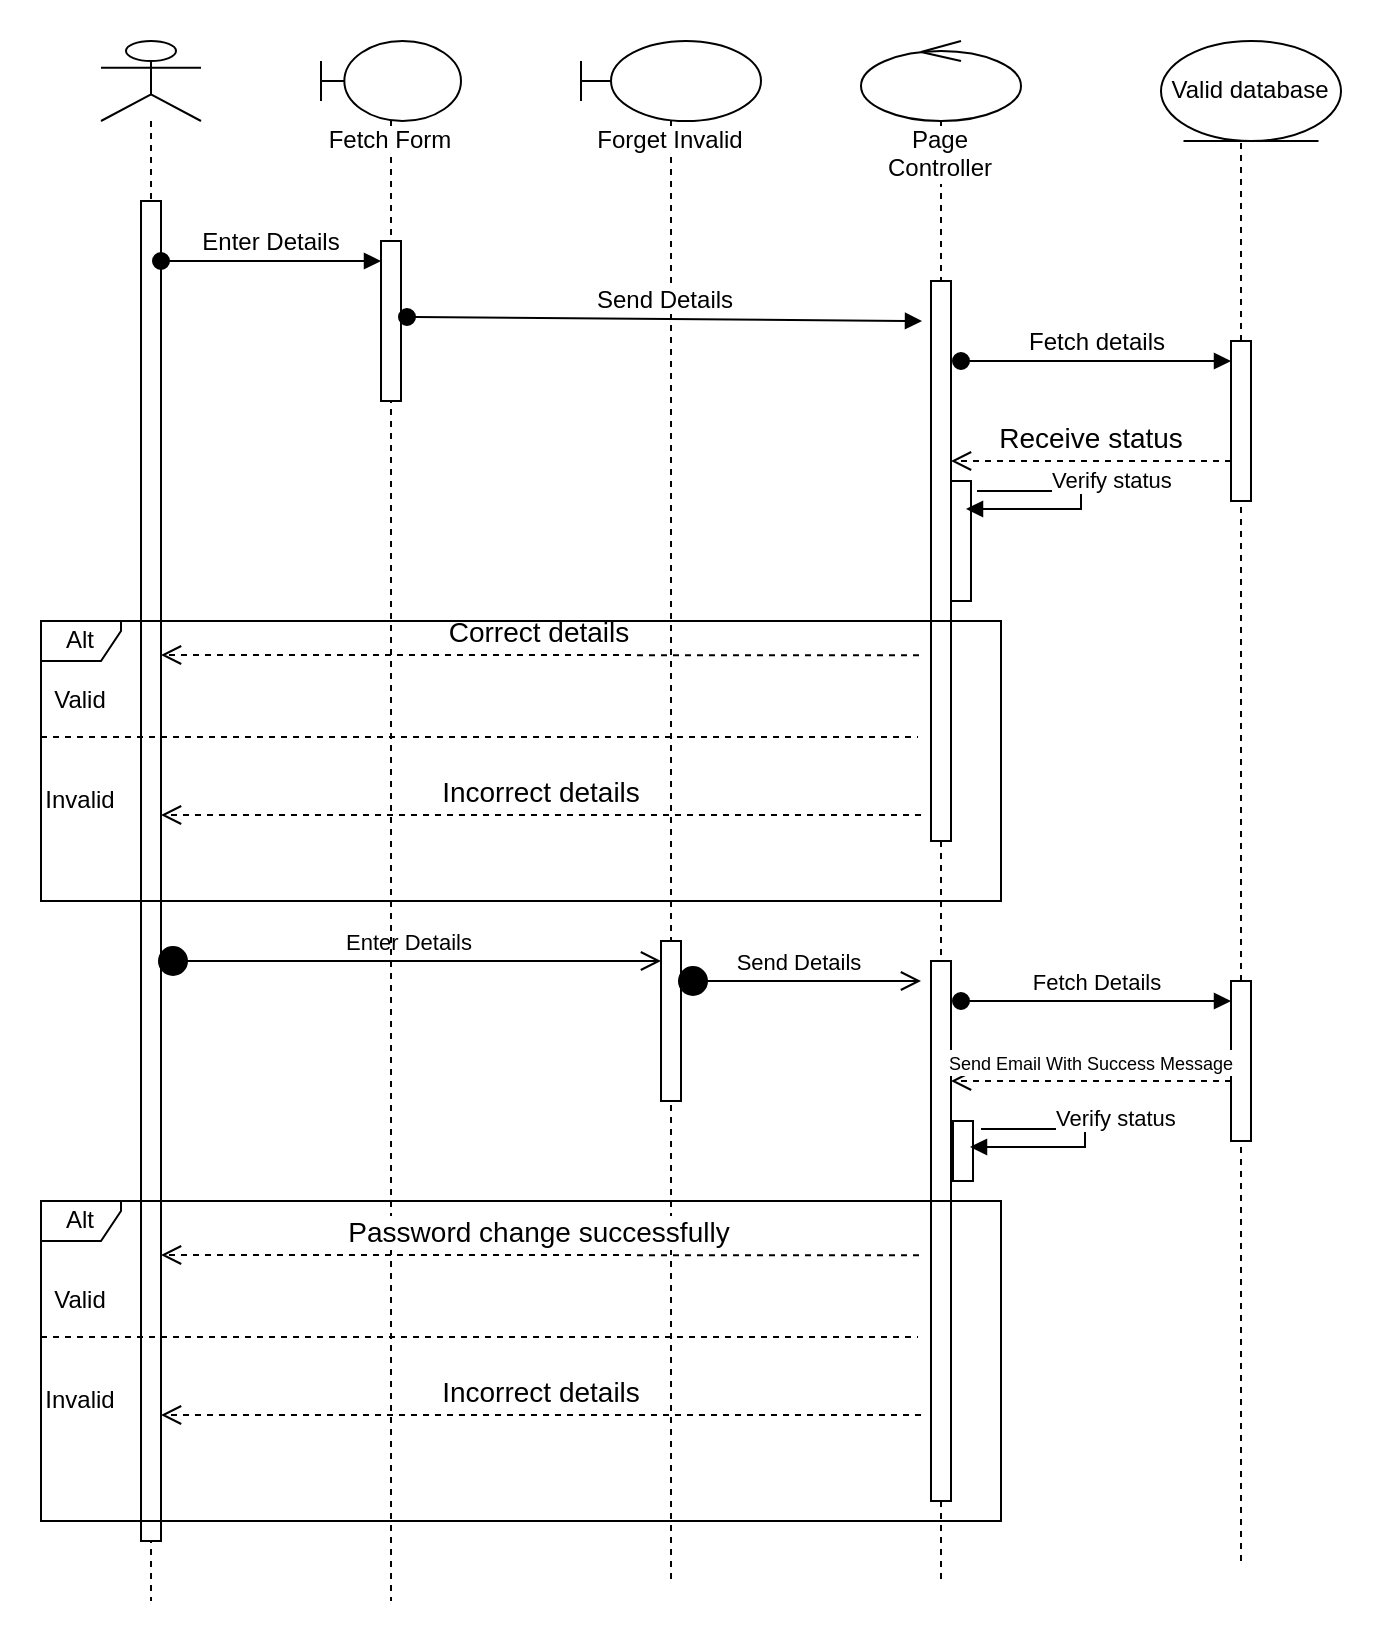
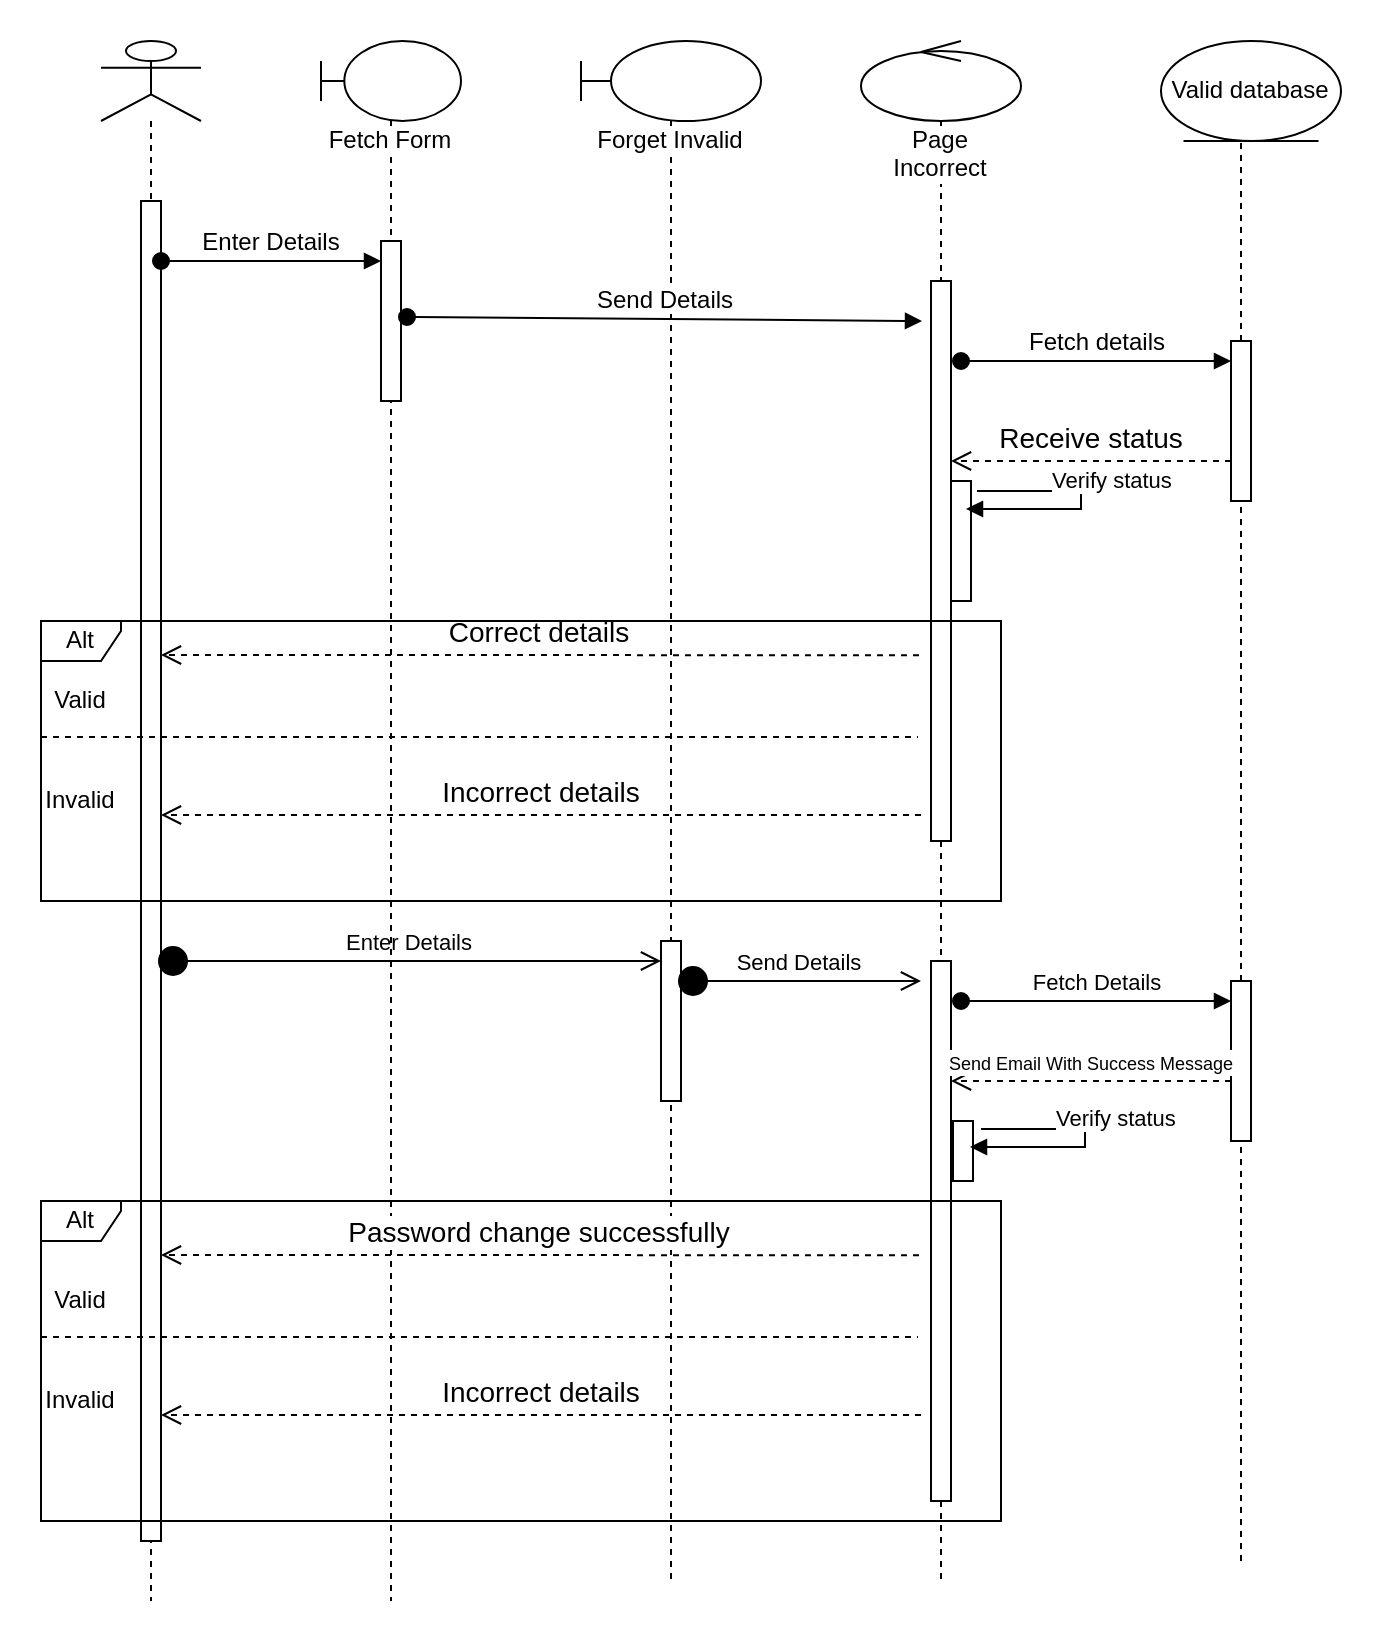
node "Page Controller": label "Page Controller" -> "Page Incorrect"
